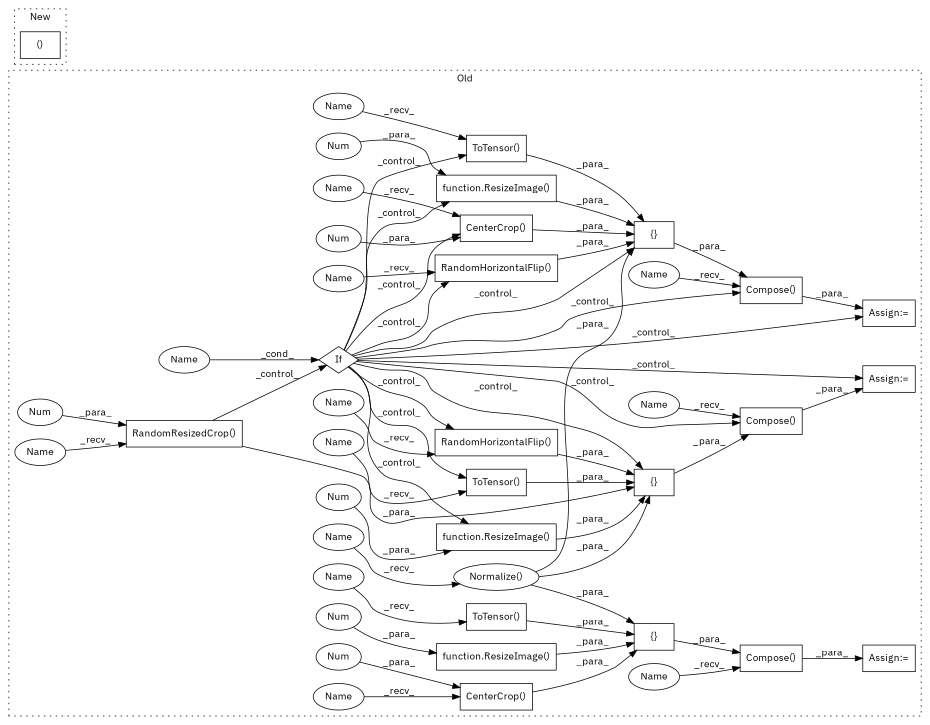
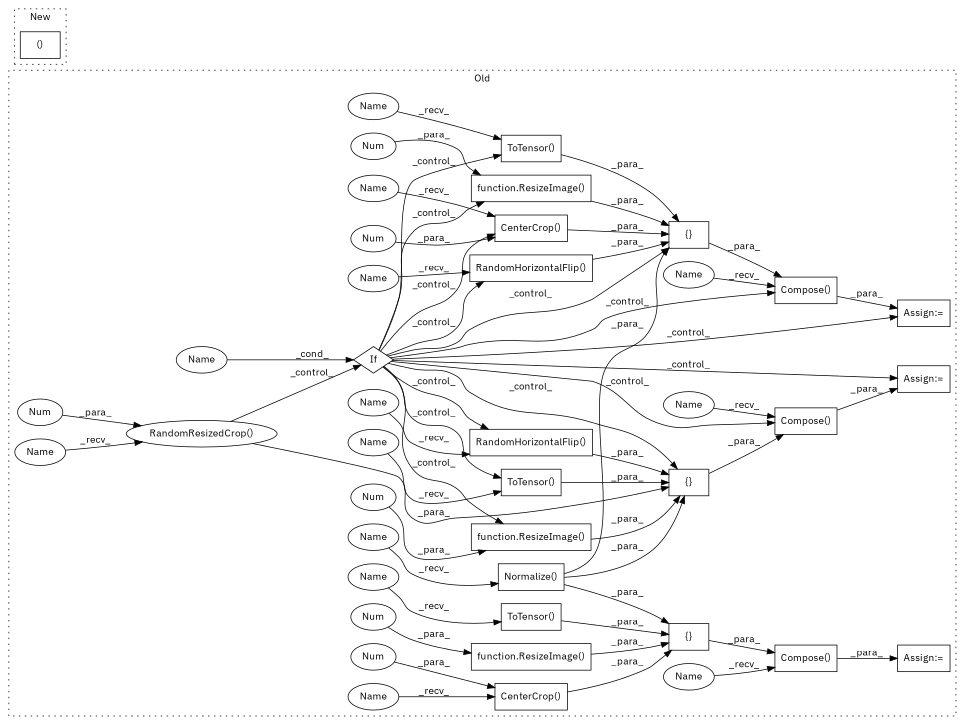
node "RandomResizedCrop()": shape box -> ellipse
node "Normalize()": shape ellipse -> box
